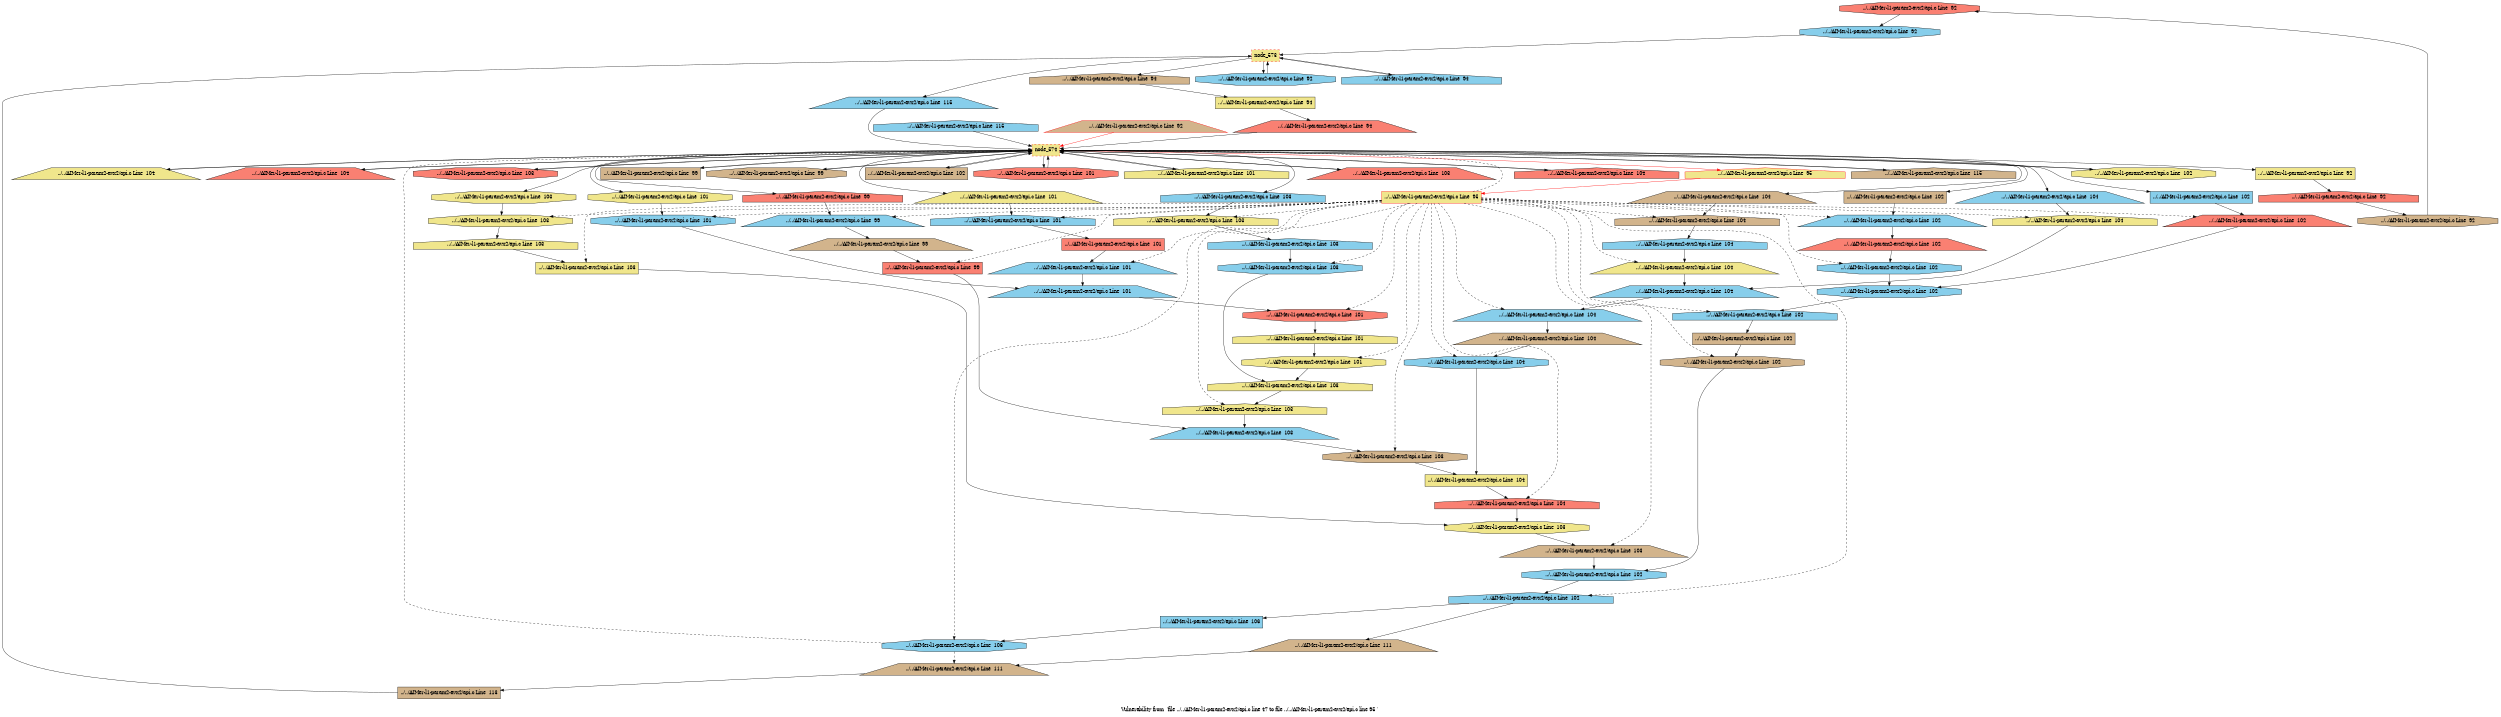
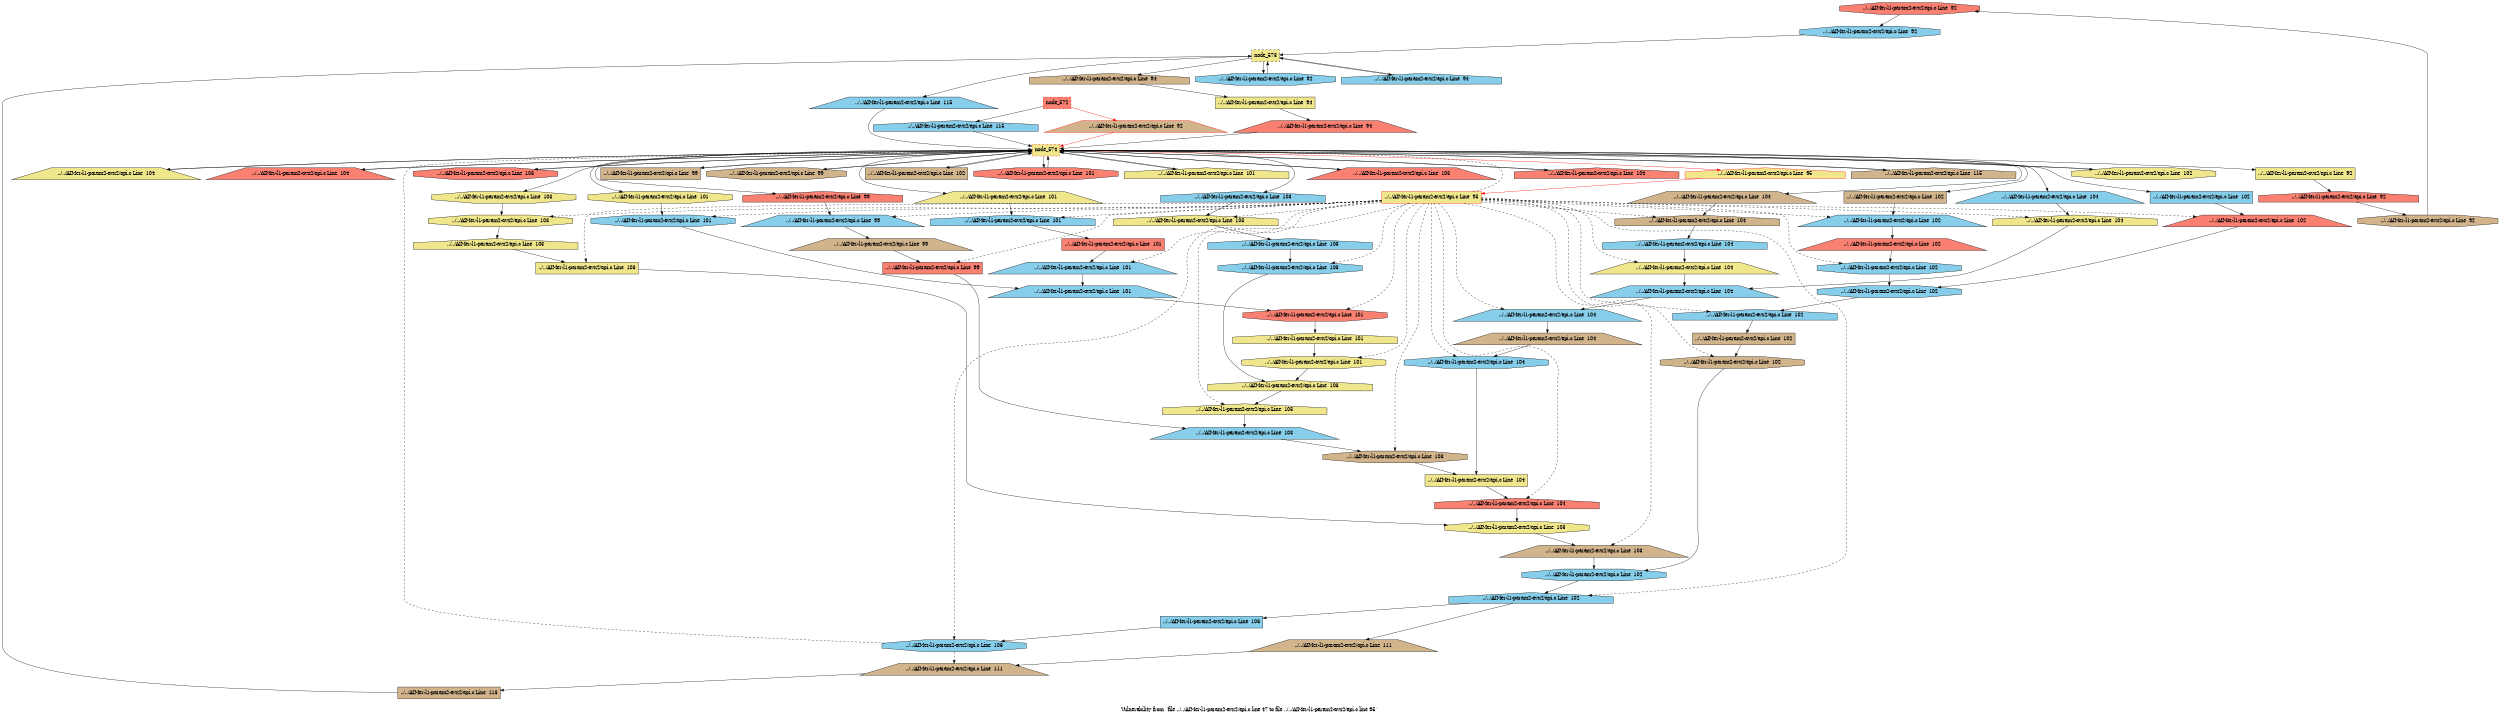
node "node_573": color red -> black
node "node_572": added
